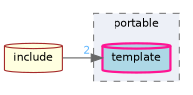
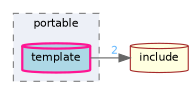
edge "include" -> "template": reversed
